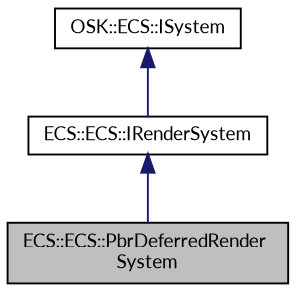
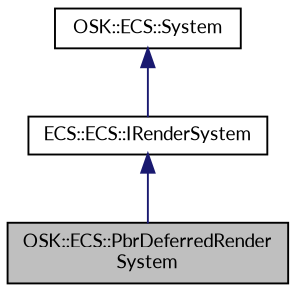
node "OSK::ECS::ISystem": label "OSK::ECS::ISystem" -> "OSK::ECS::System"
node "ECS::ECS::PbrDeferredRender System": label "ECS::ECS::PbrDeferredRender System" -> "OSK::ECS::PbrDeferredRender System"
